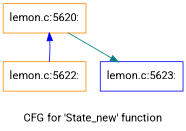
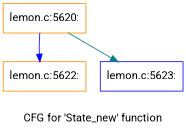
edge "lemon.c:5622:" -> "lemon.c:5620:": reversed
